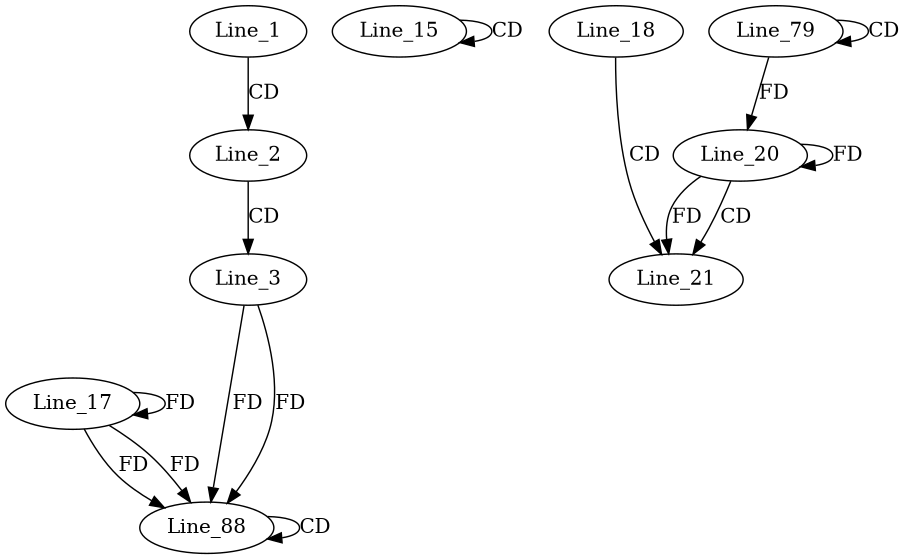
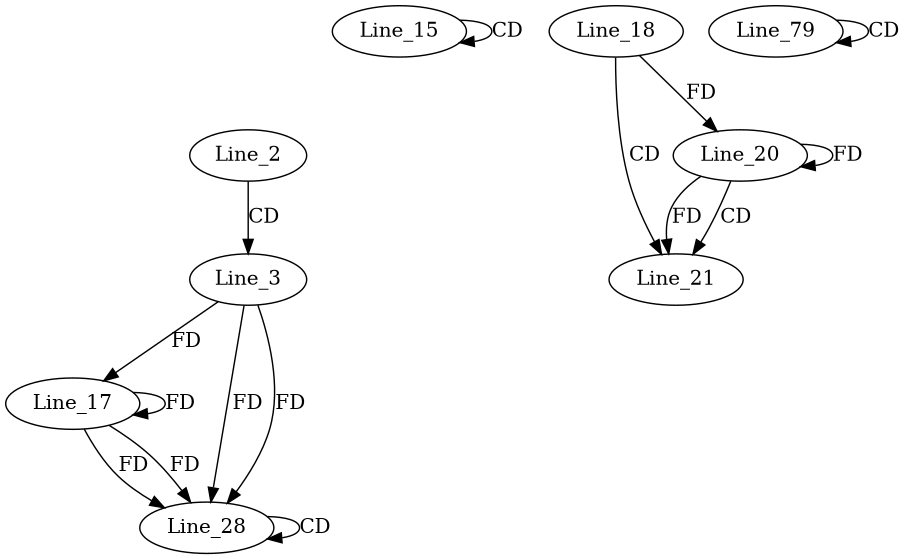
node "Line_1": removed
edge "Line_79" -> "Line_20": now "Line_18" -> "Line_20"
edge "Line_3" -> "Line_17": added, label "FD"
node "Line_88": label "Line_88" -> "Line_28"
